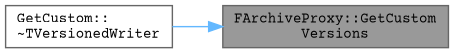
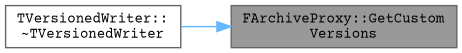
node "GetCustom:: ~TVersionedWriter": label "GetCustom:: ~TVersionedWriter" -> "TVersionedWriter:: ~TVersionedWriter"
